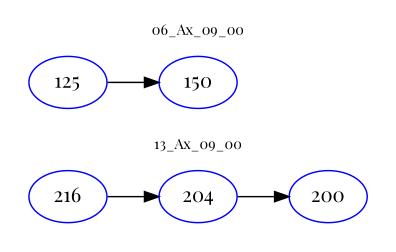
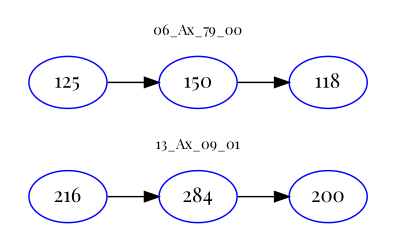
cluster "06_Ax_09_00": label "06_Ax_09_00" -> "06_Ax_79_00"
node "118": added
cluster "13_Ax_09_00": label "13_Ax_09_00" -> "13_Ax_09_01"
node "204": label "204" -> "284"
